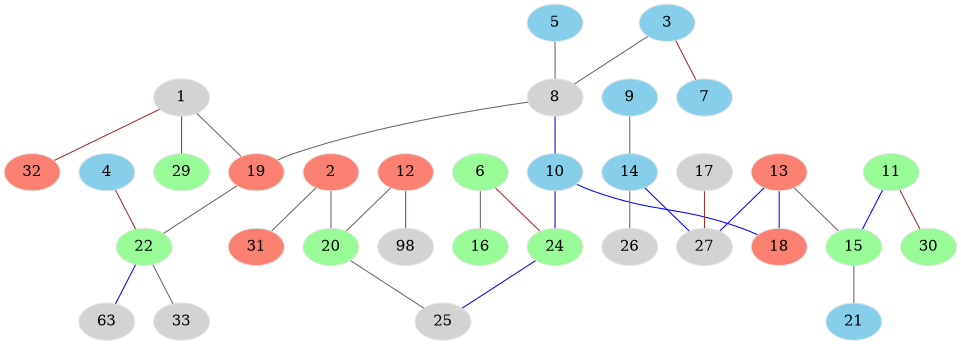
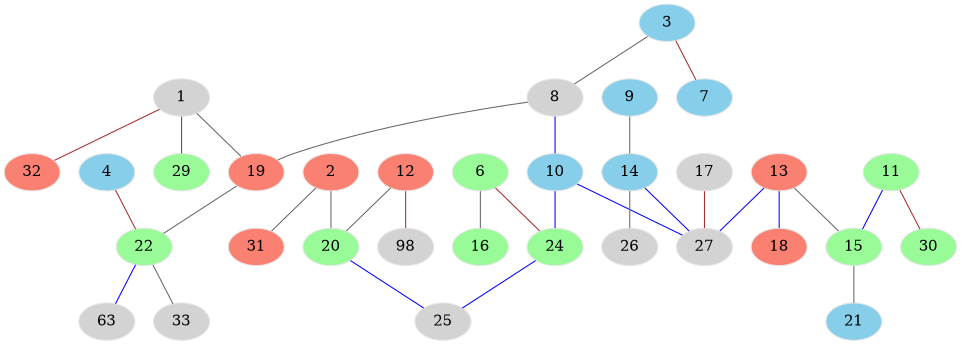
node "5": removed
edge "10" -- "18": now "10" -- "27"
edge "20" -- "25": color gray40 -> blue
